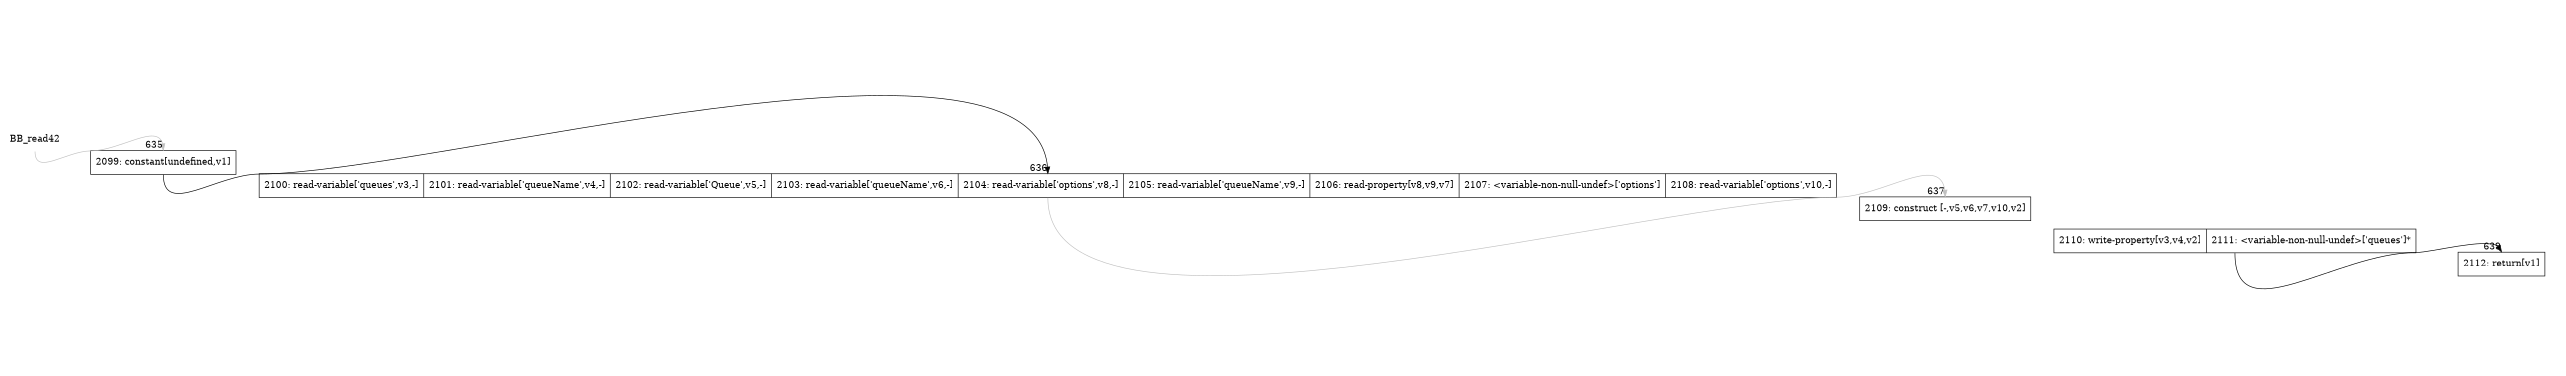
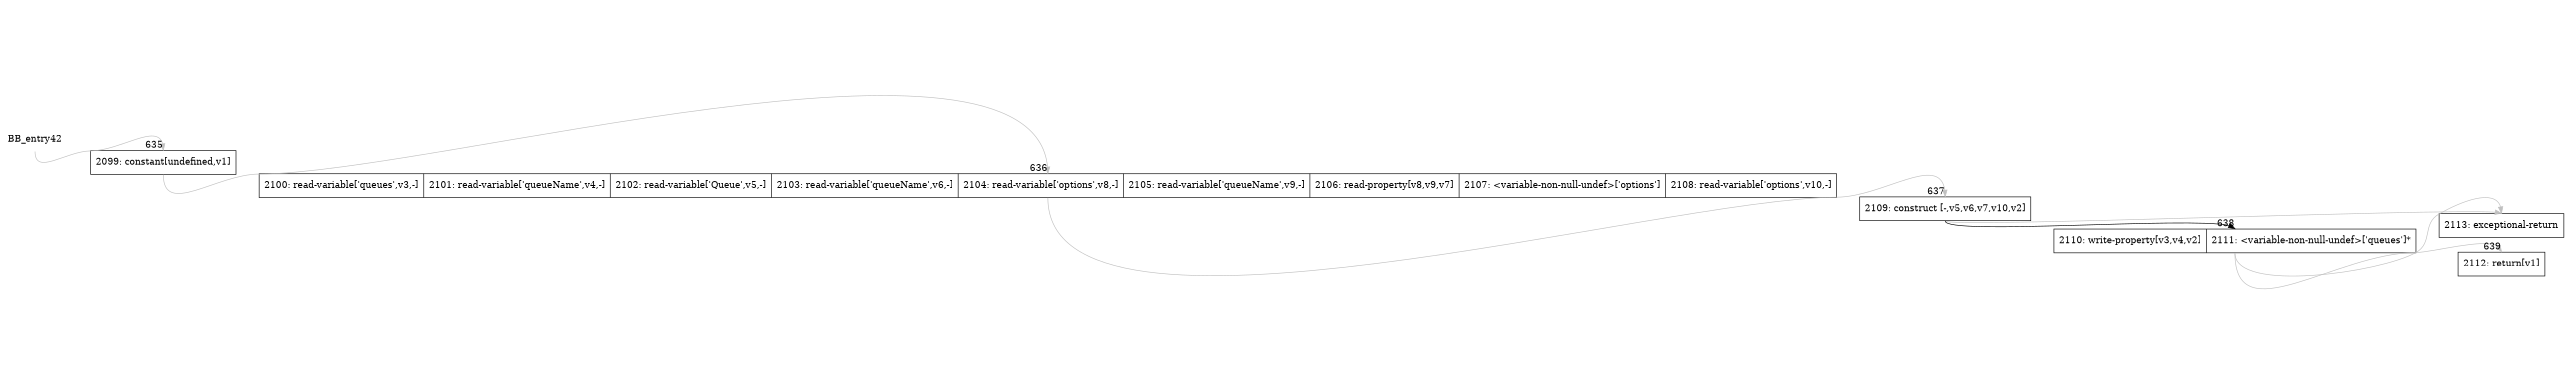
edge "2099: constant[undefined,v1]" -> "2100: read-variable['queues',v3,-]": color black -> gray
node "BB_read42": label "BB_read42" -> "BB_entry42"
edge "2109: construct [-,v5,v6,v7,v10,v2]" -> "2110: write-property[v3,v4,v2]": added
node "2113: exceptional-return": added
edge "2110: write-property[v3,v4,v2]" -> "2112: return[v1]": color black -> gray
